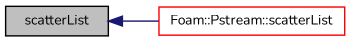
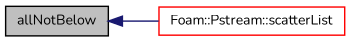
node "scatterList": label "scatterList" -> "allNotBelow"
